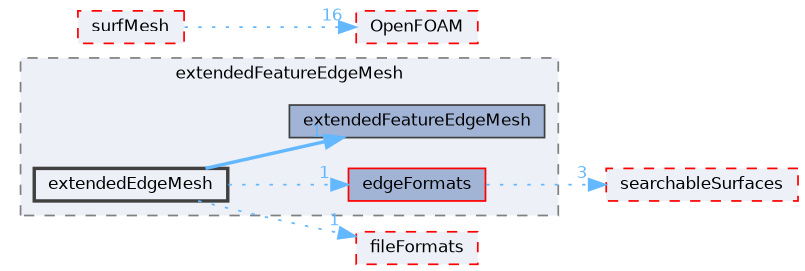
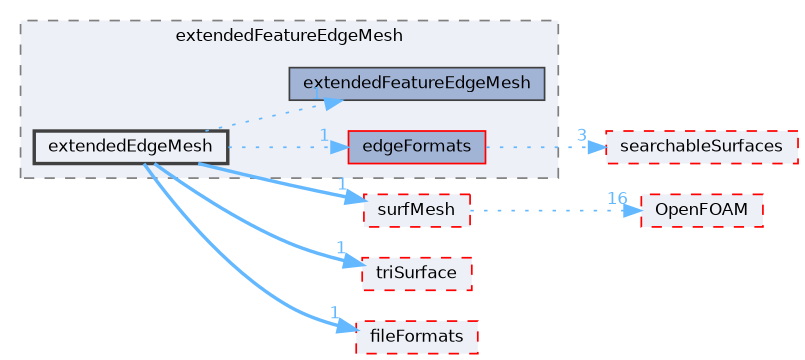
edge "extendedEdgeMesh" -> "extendedFeatureEdgeMesh": style bold -> dotted
edge "extendedEdgeMesh" -> "surfMesh": added
edge "extendedEdgeMesh" -> "fileFormats": style dotted -> bold
node "triSurface": added
